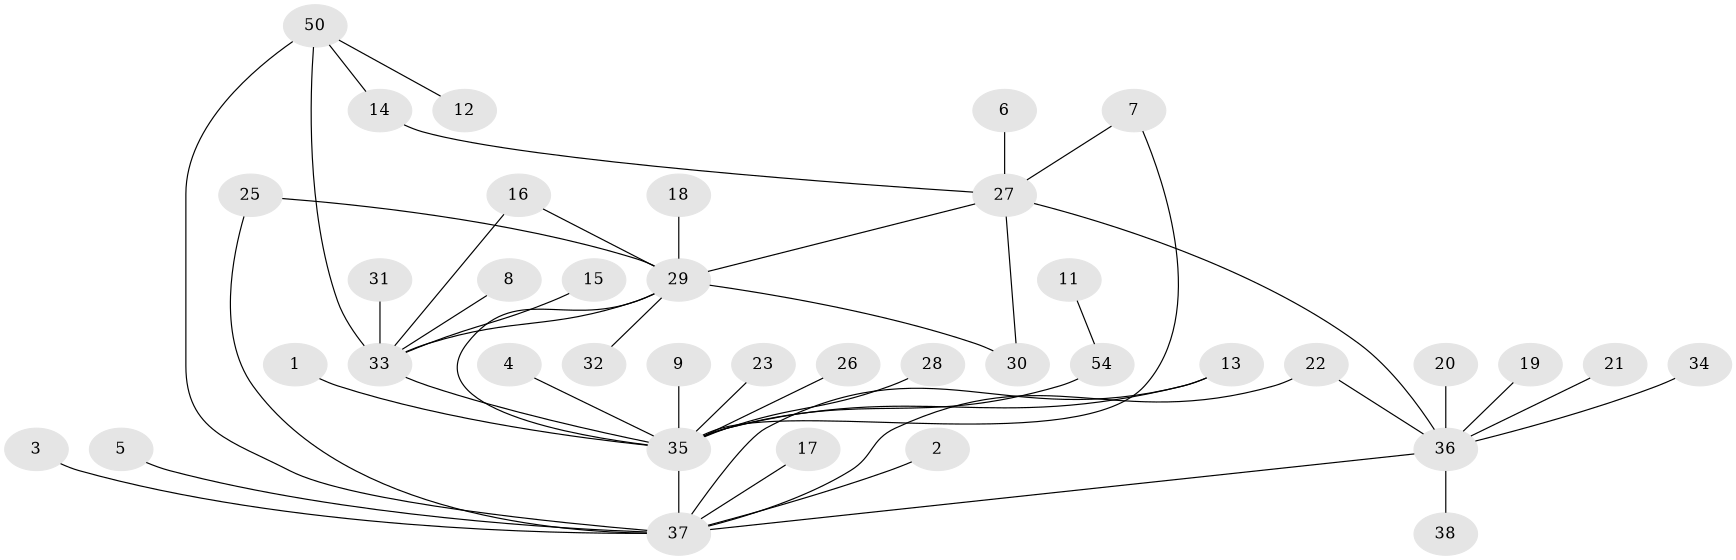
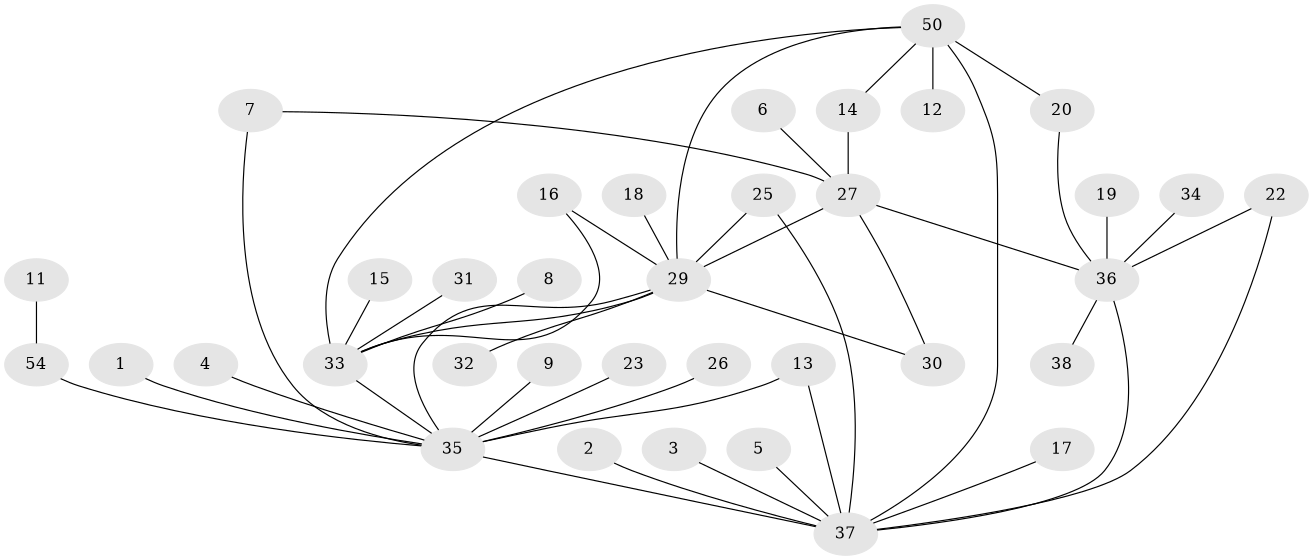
edge "50" -- "20": added
edge "50" -- "29": added
node "28": removed
node "21": removed
